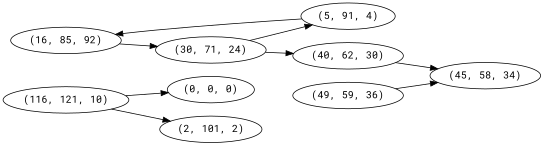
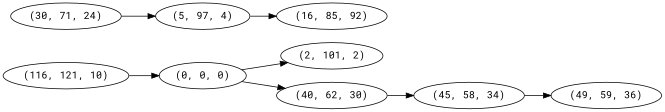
node "(5, 91, 4)": label "(5, 91, 4)" -> "(5, 97, 4)"
edge "(16, 85, 92)" -> "(30, 71, 24)": removed
edge "(30, 71, 24)" -> "(40, 62, 30)": now "(0, 0, 0)" -> "(40, 62, 30)"
edge "(49, 59, 36)" -> "(45, 58, 34)": reversed
edge "(116, 121, 10)" -> "(2, 101, 2)": now "(0, 0, 0)" -> "(2, 101, 2)"
